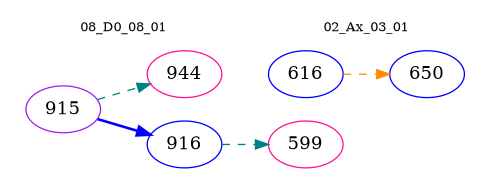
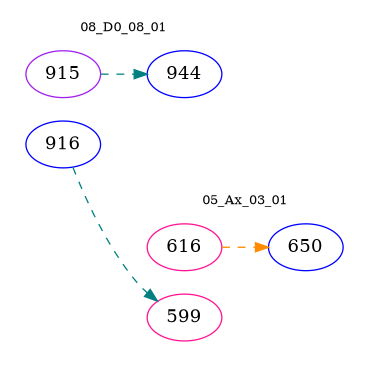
cluster "02_Ax_03_01": label "02_Ax_03_01" -> "05_Ax_03_01"
node "944": color deeppink -> blue
node "616": color blue -> deeppink
edge "915" -> "916": removed
